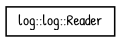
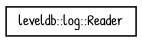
node "log::log::Reader": label "log::log::Reader" -> "leveldb::log::Reader"
